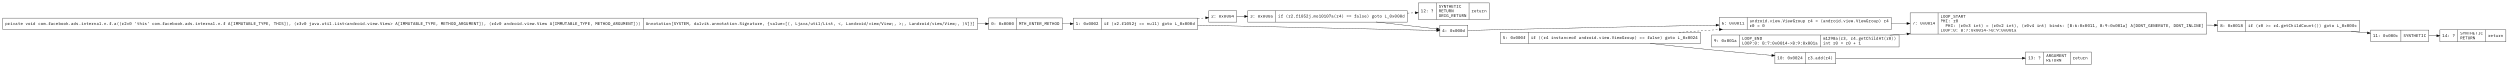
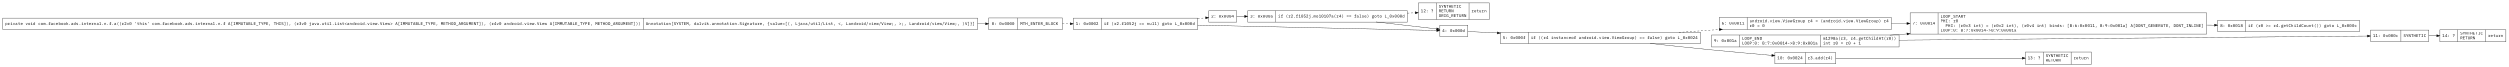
node "0: 0x0000": text "MTH_ENTER_METHOD" -> "MTH_ENTER_BLOCK"
edge "0: 0x0000" -> "1: 0x0002": style solid -> dashed
edge "4: 0x000d" -> "6: 0x0011": now "4: 0x000d" -> "5: 0x000f"
edge "8: 0x0018" -> "11: 0x000c": now "9: 0x001a" -> "11: 0x000c"
node "13: ?": text "ARGUMENT" -> "SYNTHETIC"
